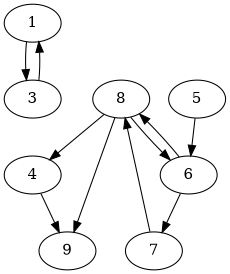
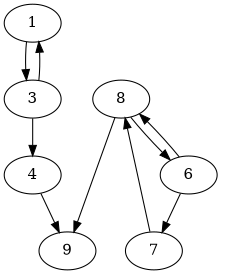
node "5": removed
edge "8" -> "4": now "3" -> "4"
